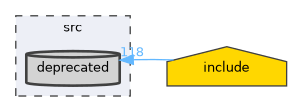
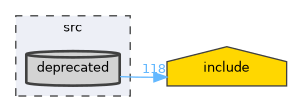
edge "include" -> "deprecated": reversed
